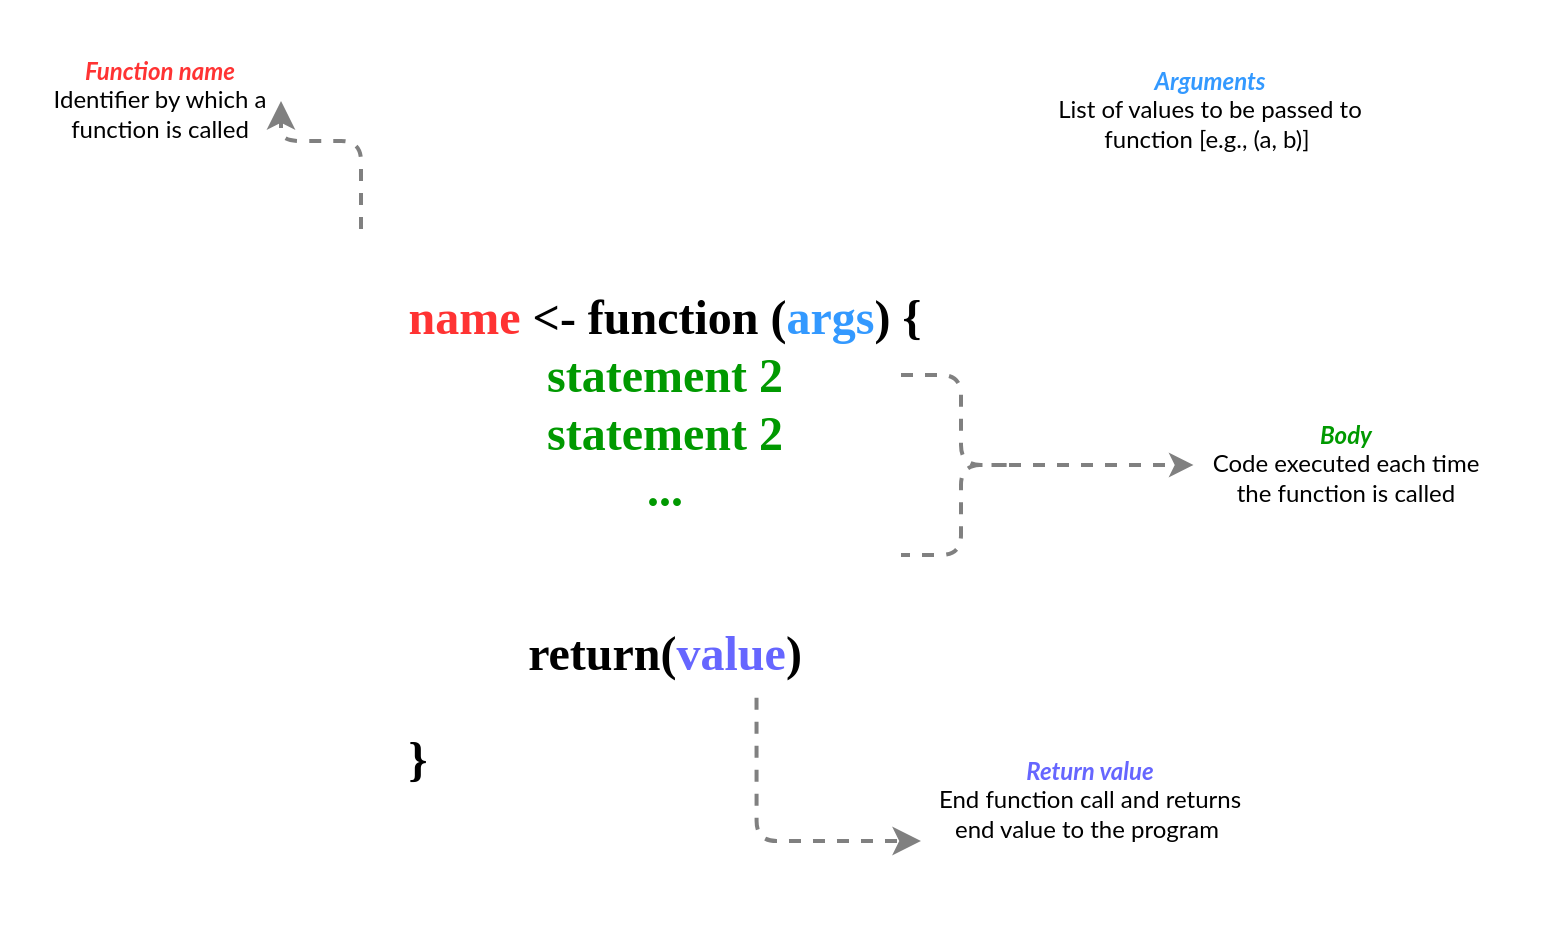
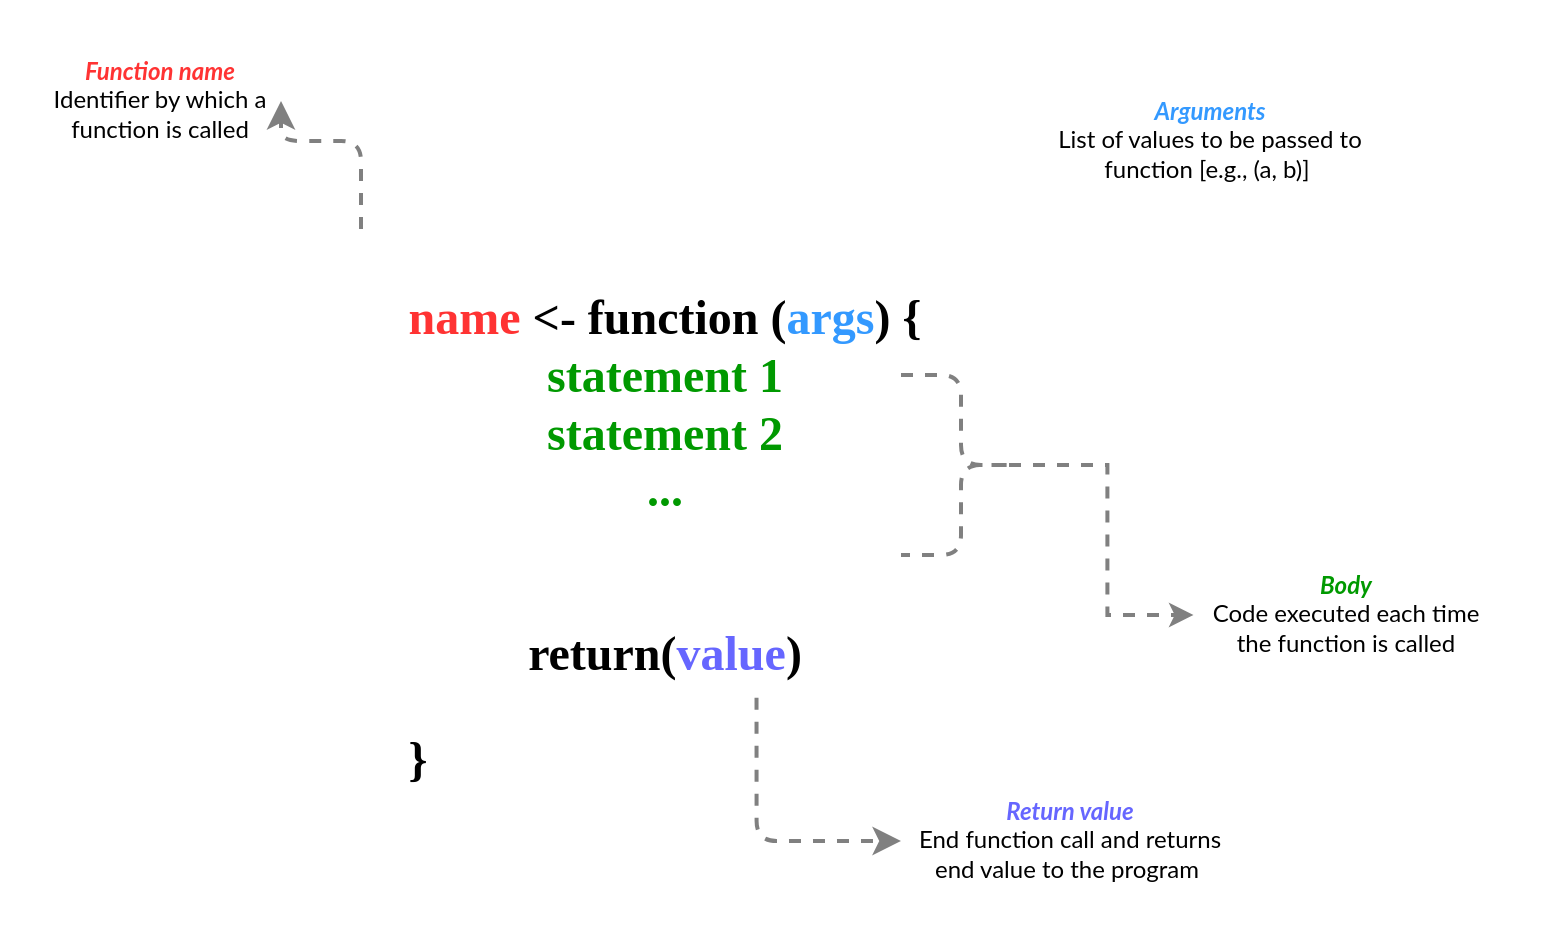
node "Arguments List of values to be passed to function [e.g., (a, b)]": moved (1211, 111) -> (1211, 141)
node "name <- function (args) { statement 2 statement 2 ... return(value) }": label "name <- function (args) { statement 2 statement 2 ... return(value) }" -> "name <- function (args) { statement 1 statement 2 ... return(value) }"
node "Body Code executed each time the function is called": moved (1347, 465) -> (1347, 615)
node "Return value End function call and returns end value to the program": moved (1091, 801) -> (1071, 841)
